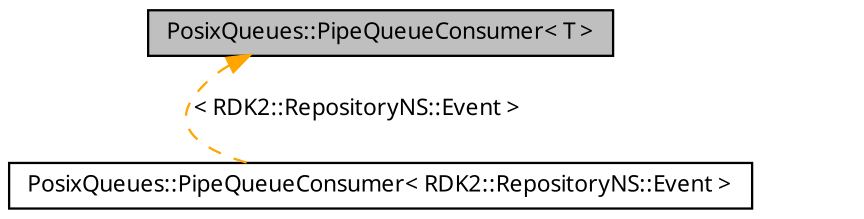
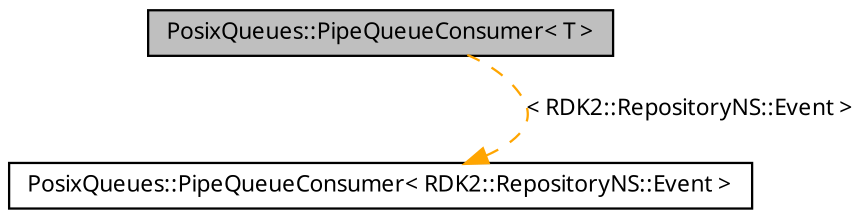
edge "PosixQueues::PipeQueueConsumer< RDK2::RepositoryNS::Event >" -> "PosixQueues::PipeQueueConsumer< T >": reversed
